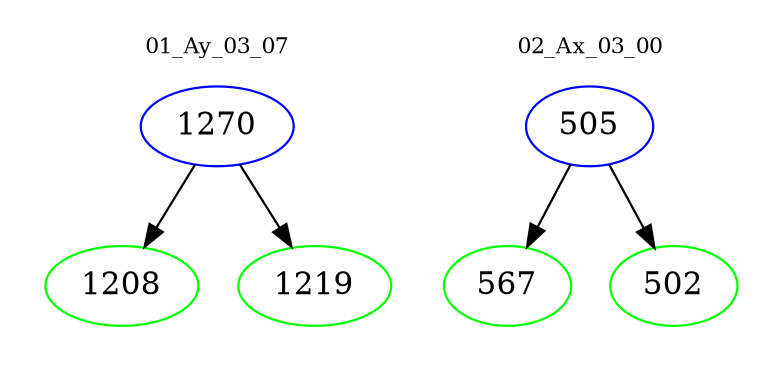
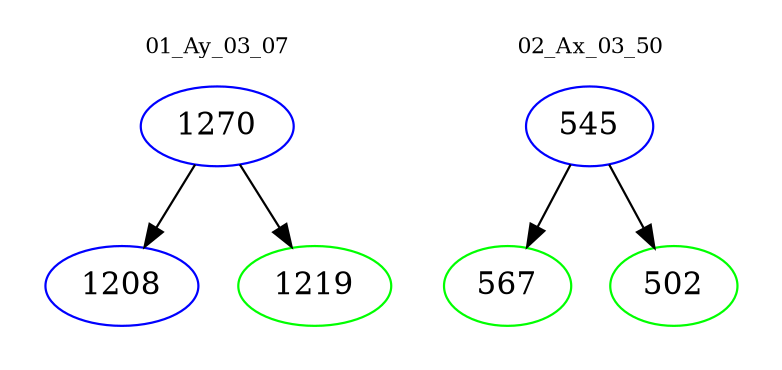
cluster "02_Ax_03_00": label "02_Ax_03_00" -> "02_Ax_03_50"
node "505": label "505" -> "545"
node "1208": color green -> blue
